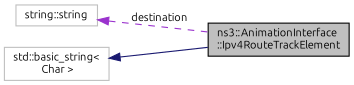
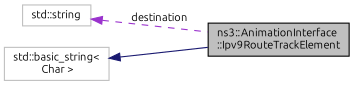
node "string::string": label "string::string" -> "std::string"
node "ns3::AnimationInterface ::Ipv4RouteTrackElement": label "ns3::AnimationInterface ::Ipv4RouteTrackElement" -> "ns3::AnimationInterface ::Ipv9RouteTrackElement"
